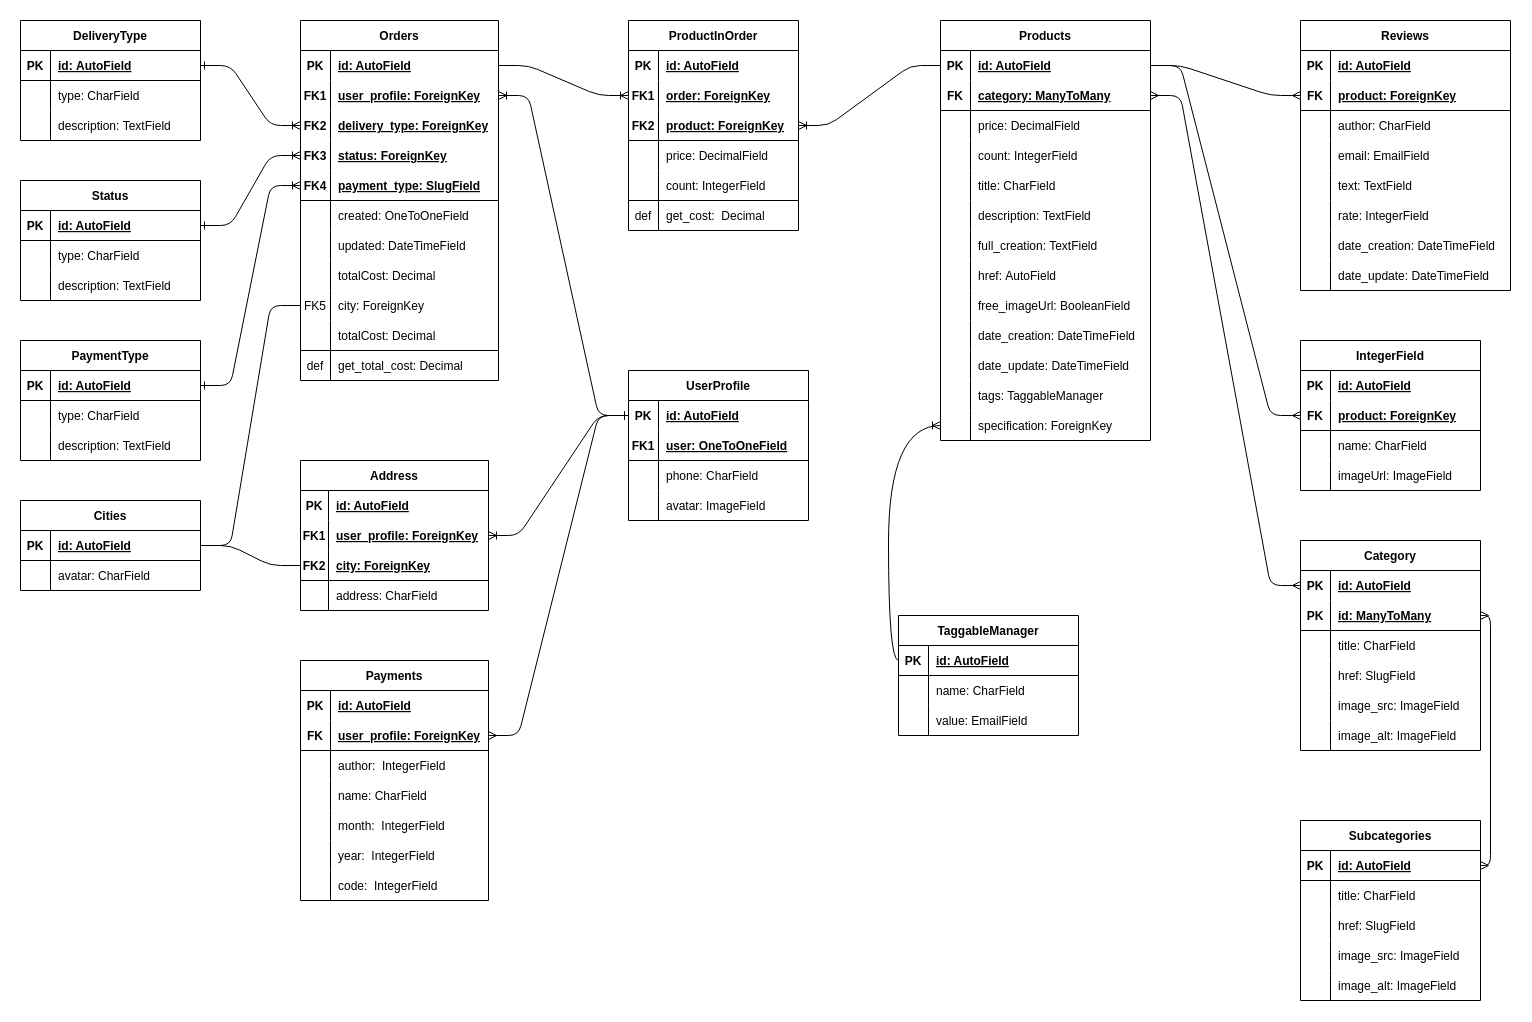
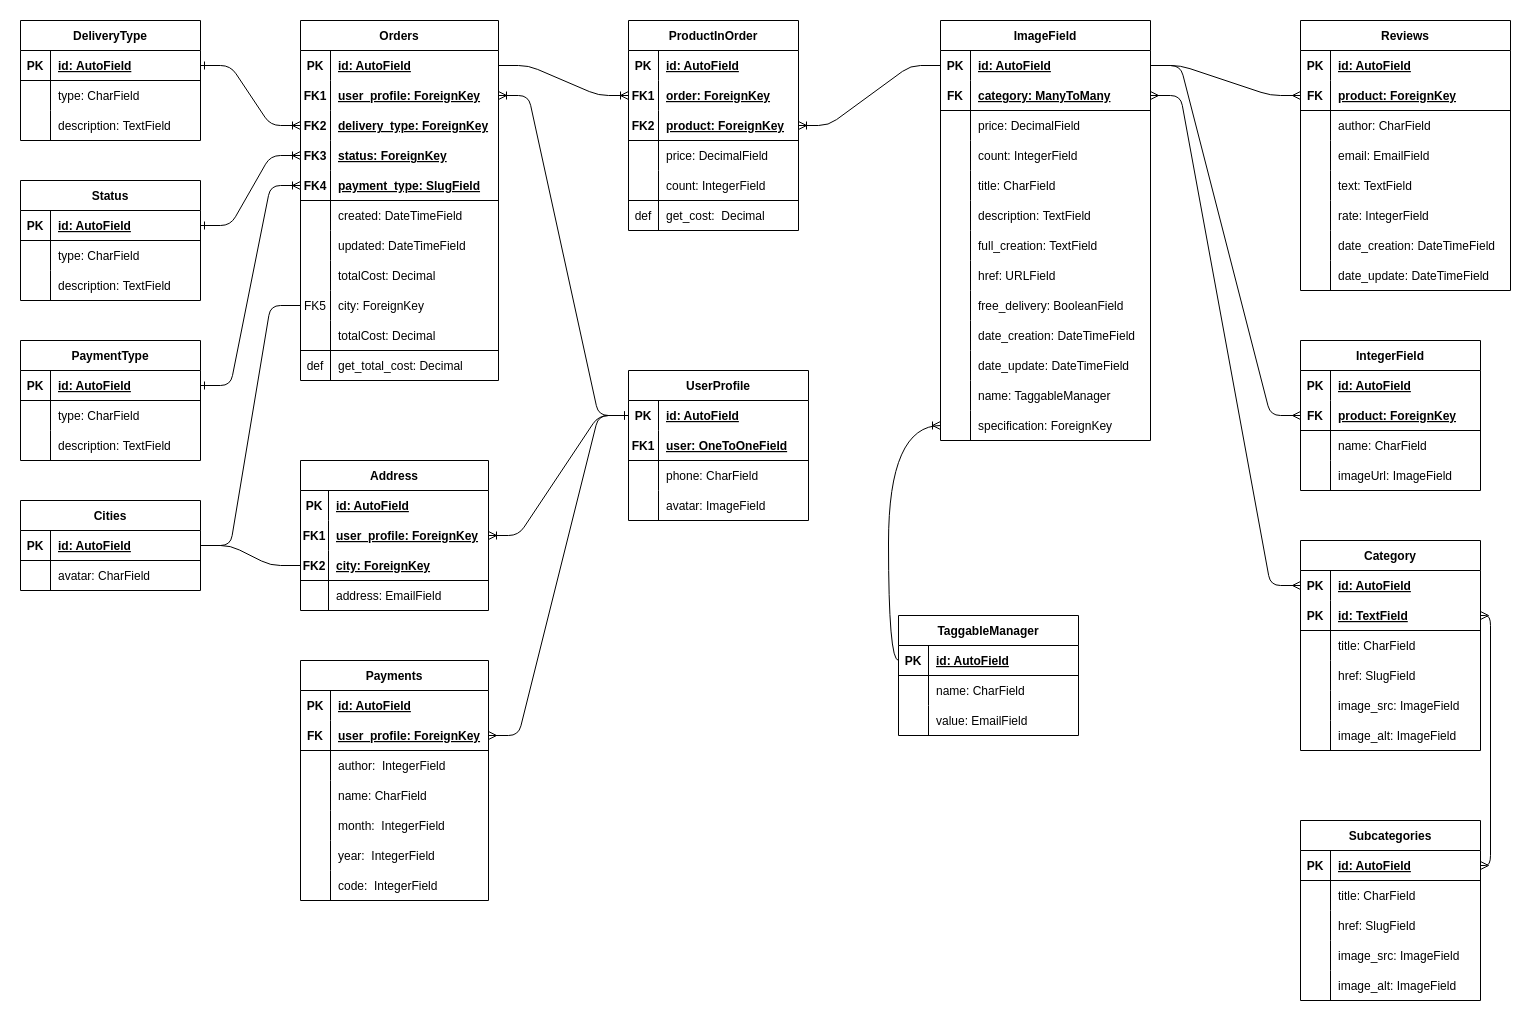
node "Products": label "Products" -> "ImageField"
node "created: OneToOneField": label "created: OneToOneField" -> "created: DateTimeField"
node "href: AutoField": label "href: AutoField" -> "href: URLField"
node "free_imageUrl: BooleanField": label "free_imageUrl: BooleanField" -> "free_delivery: BooleanField"
node "tags: TaggableManager": label "tags: TaggableManager" -> "name: TaggableManager"
node "address: CharField": label "address: CharField" -> "address: EmailField"
node "id: ManyToMany": label "id: ManyToMany" -> "id: TextField"
